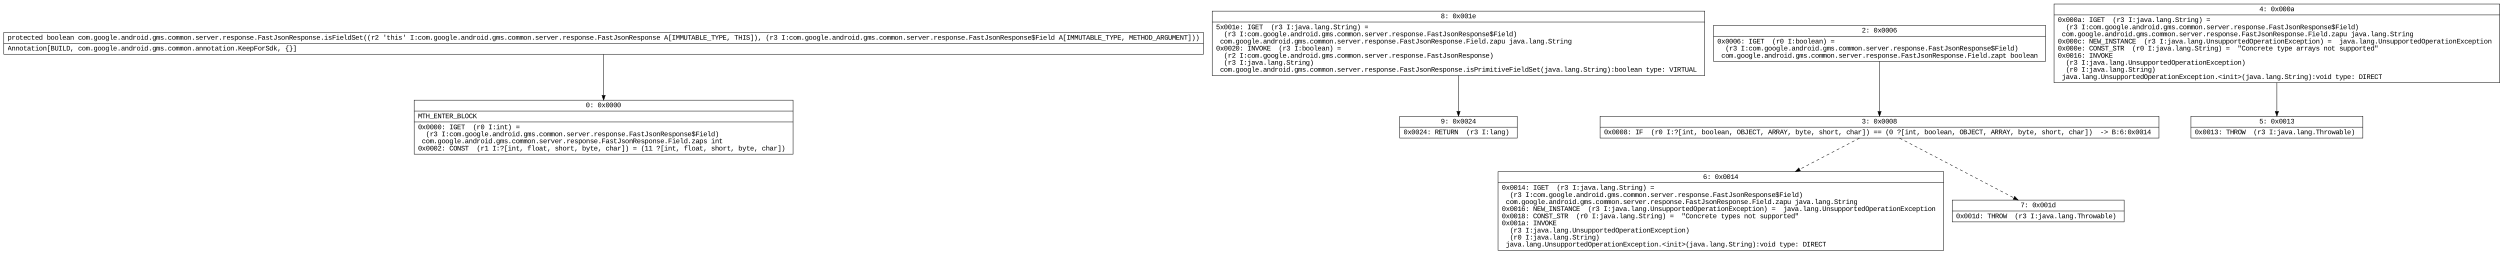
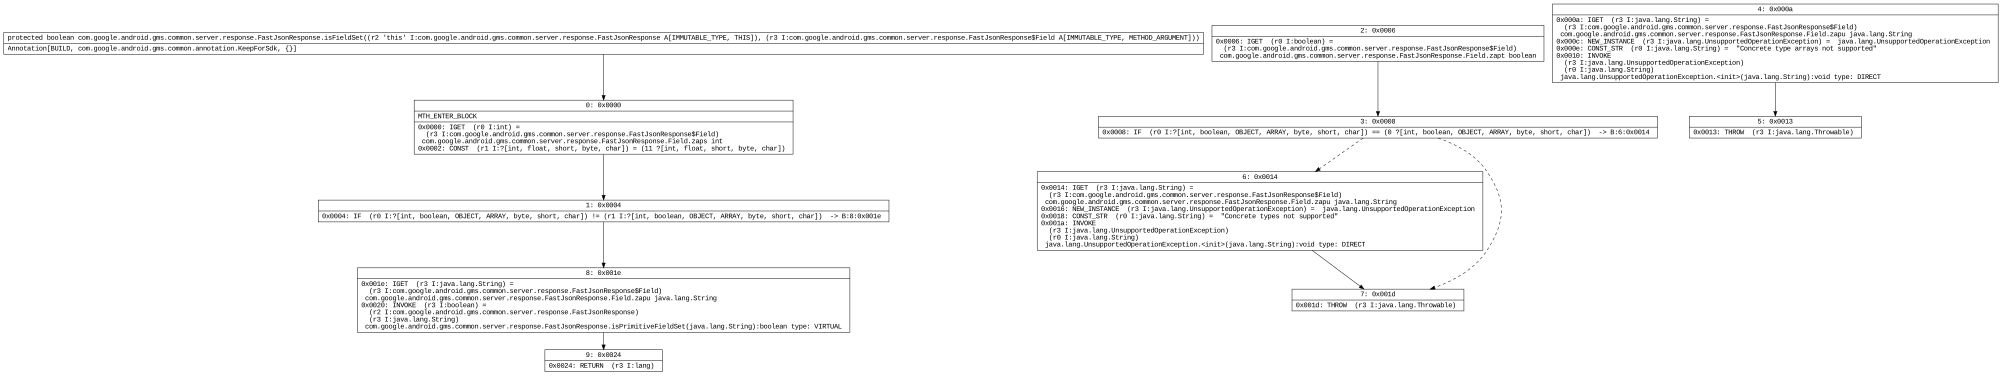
node "8: 0x001e": text "5x001e: IGET  (r3 I:java.lang.String) =" -> "0x001e: IGET  (r3 I:java.lang.String) ="
node "4: 0x000a": text "0x0016: INVOKE" -> "0x0010: INVOKE"
node "1: 0x0004": added
edge "6: 0x0014" -> "7: 0x001d": added
